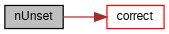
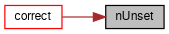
edge "nUnset" -> "correct": reversed
